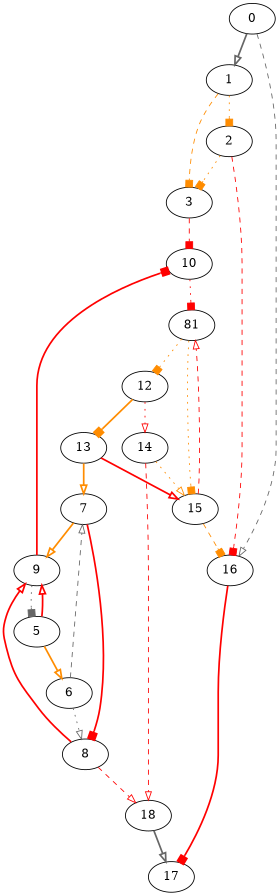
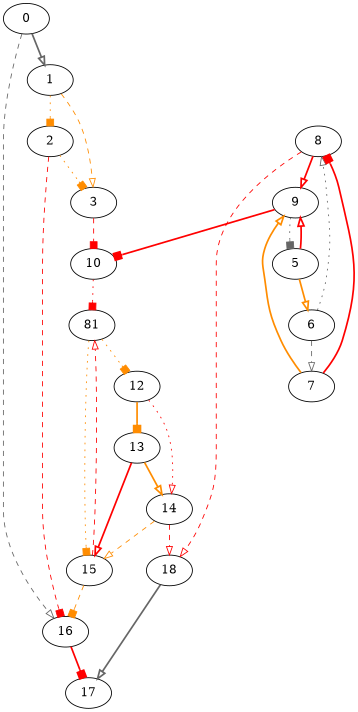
edge "1" -> "3": arrowhead box -> onormal
edge "13" -> "7": now "13" -> "14"
edge "14" -> "15": style dotted -> dashed
